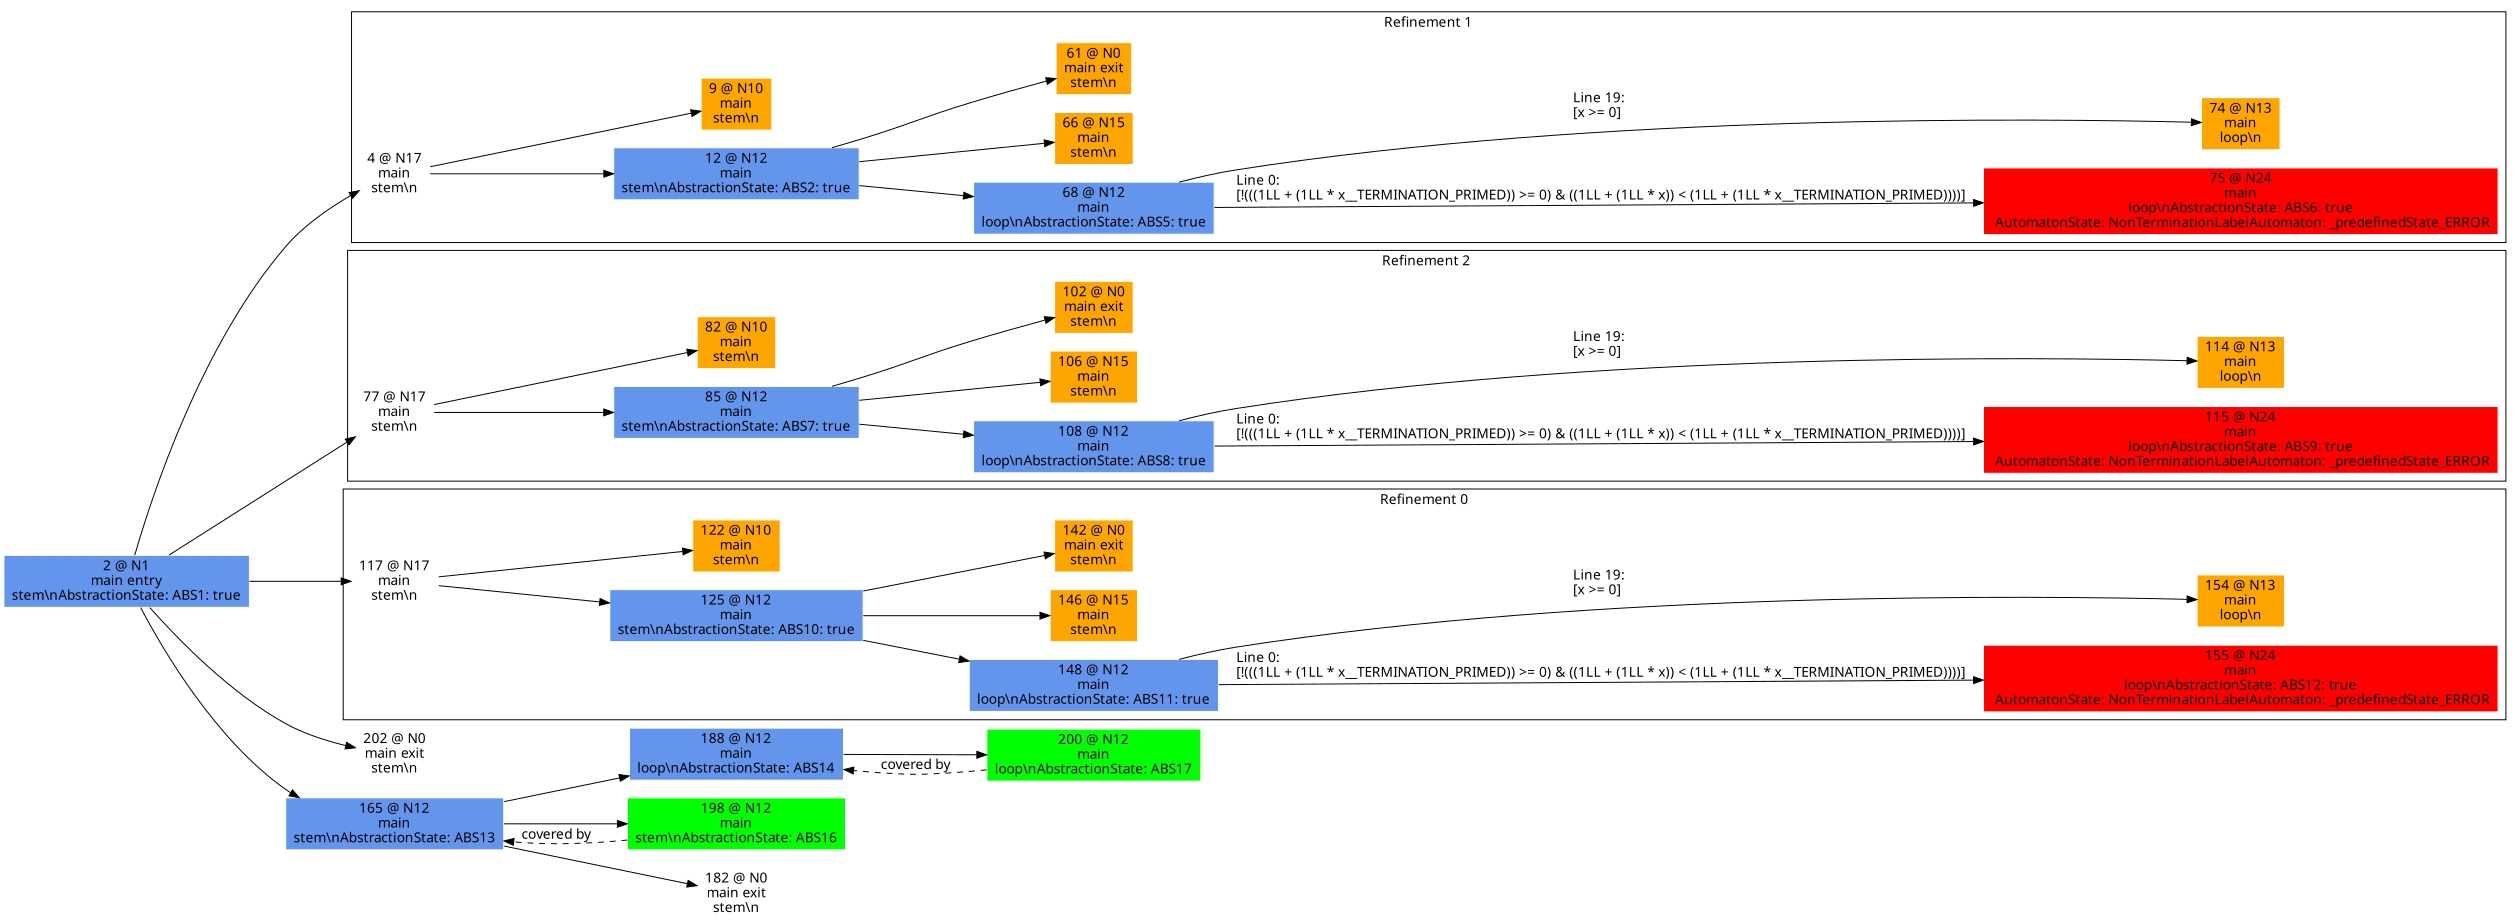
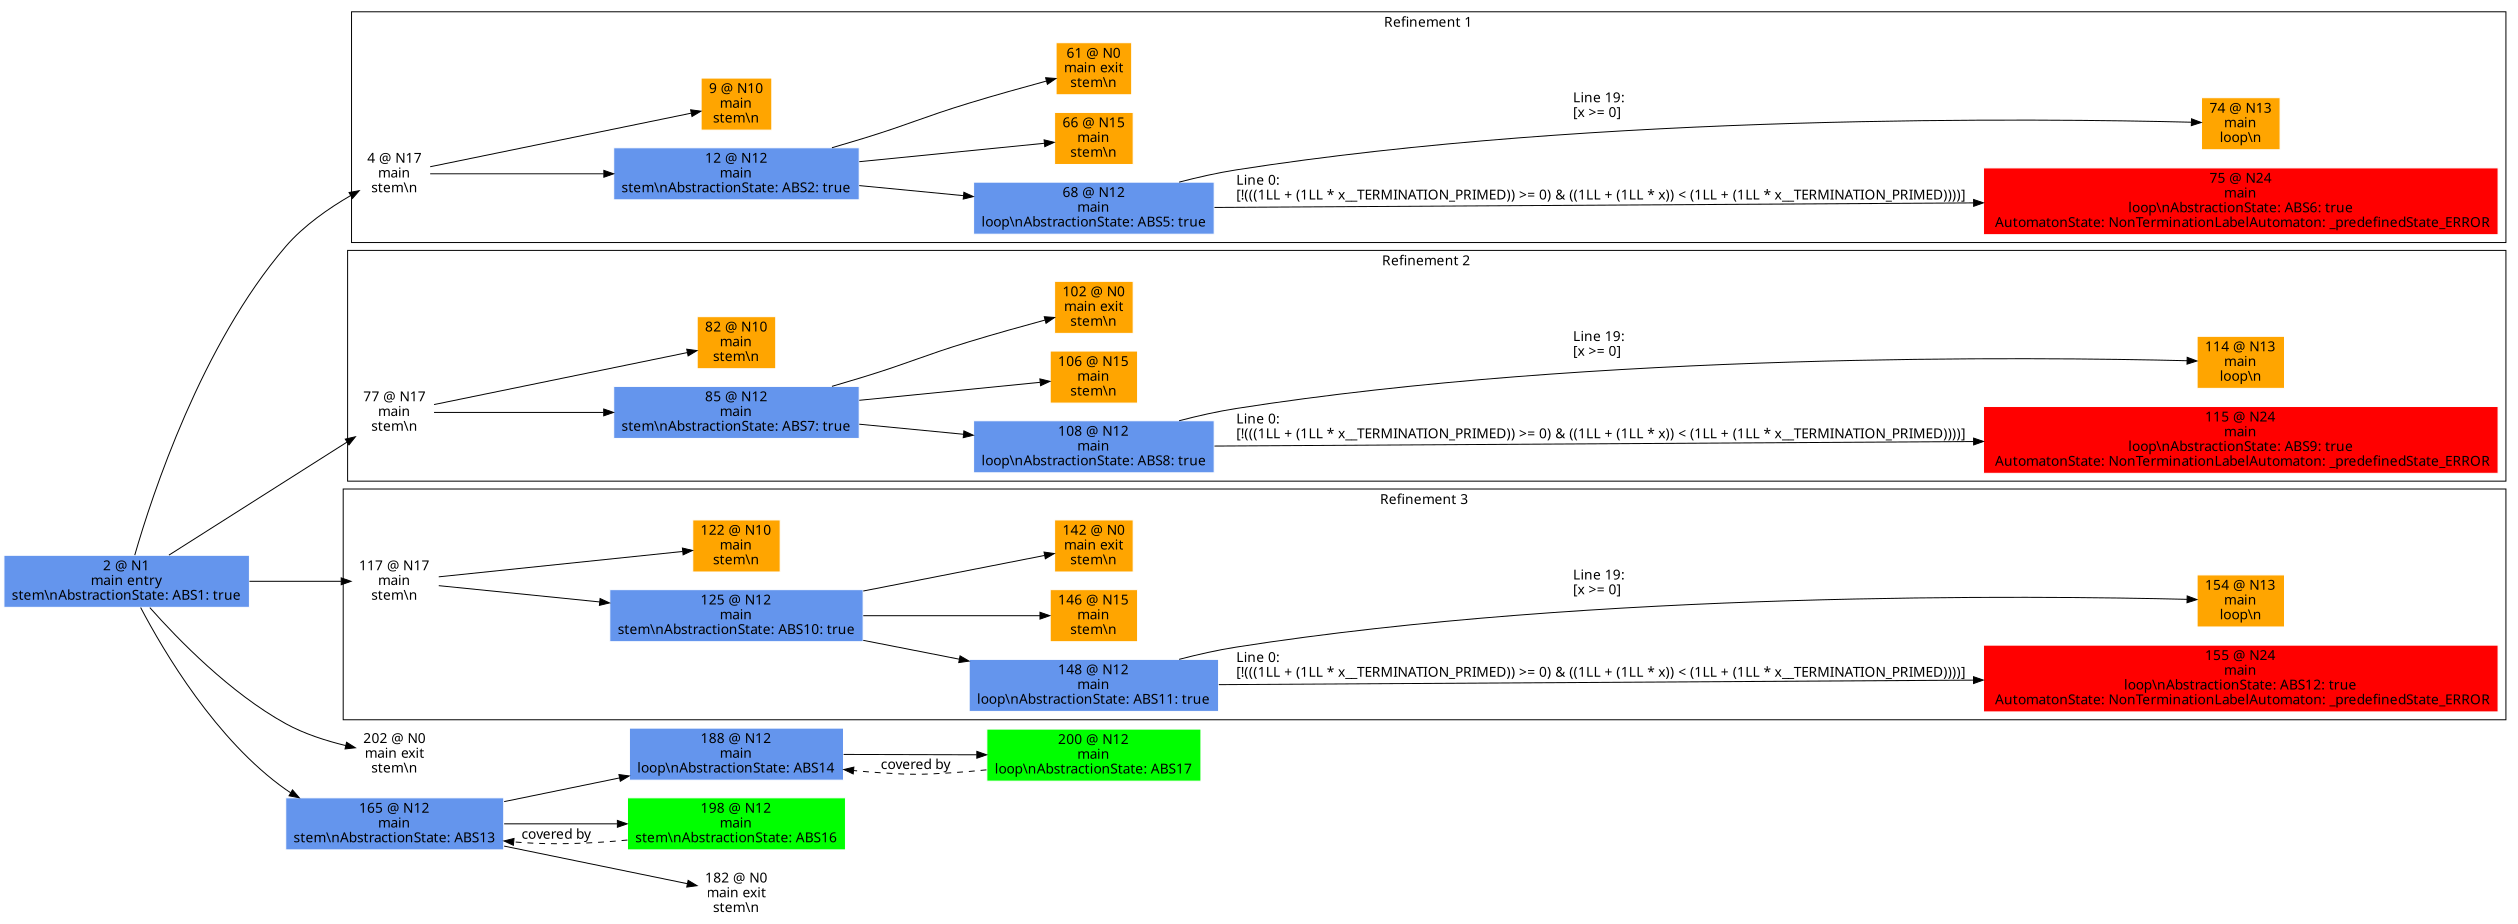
cluster "Refinement 0": label "Refinement 0" -> "Refinement 3"
